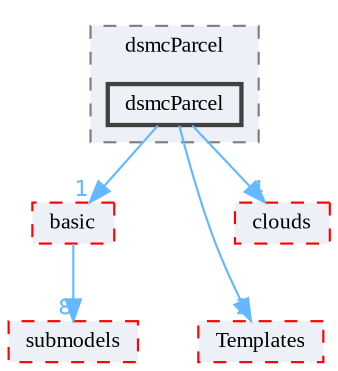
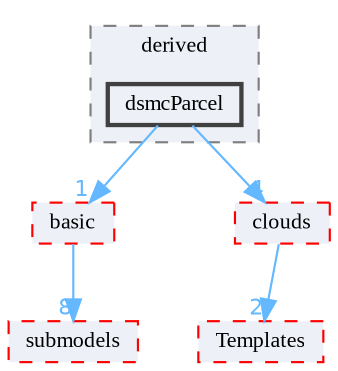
cluster "dsmcParcel": label "dsmcParcel" -> "derived"
edge "dsmcParcel" -> "Templates": now "clouds" -> "Templates"
